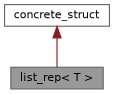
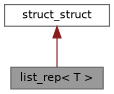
node "concrete_struct": label "concrete_struct" -> "struct_struct"
